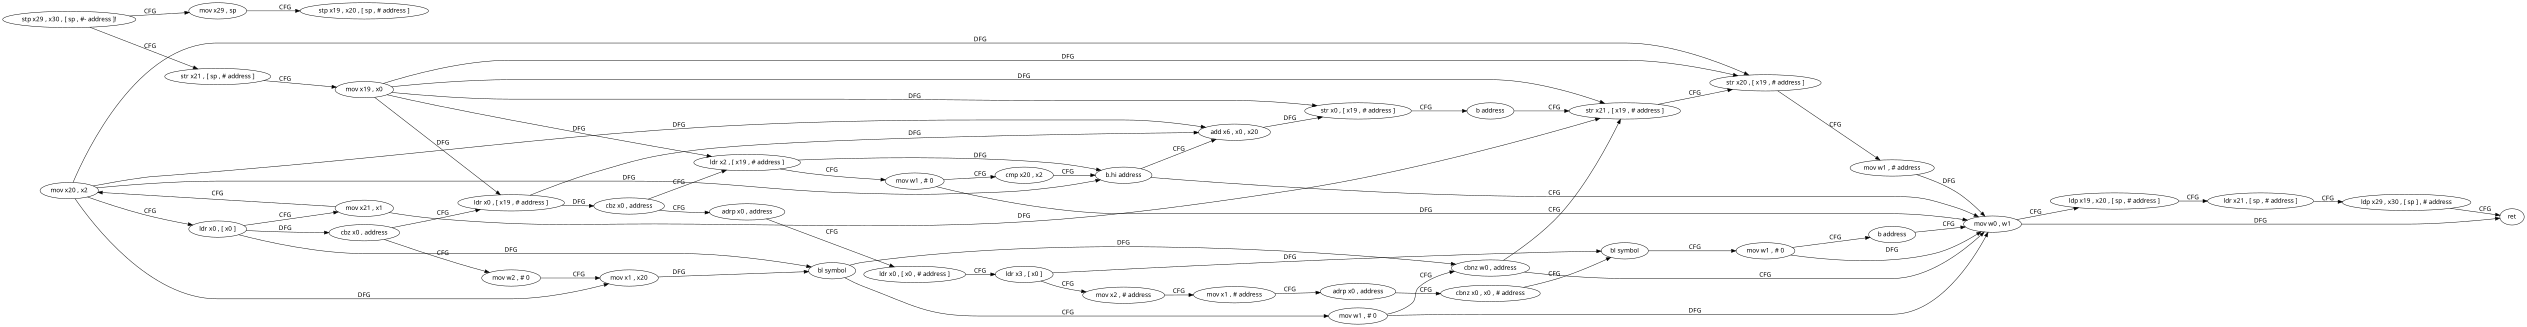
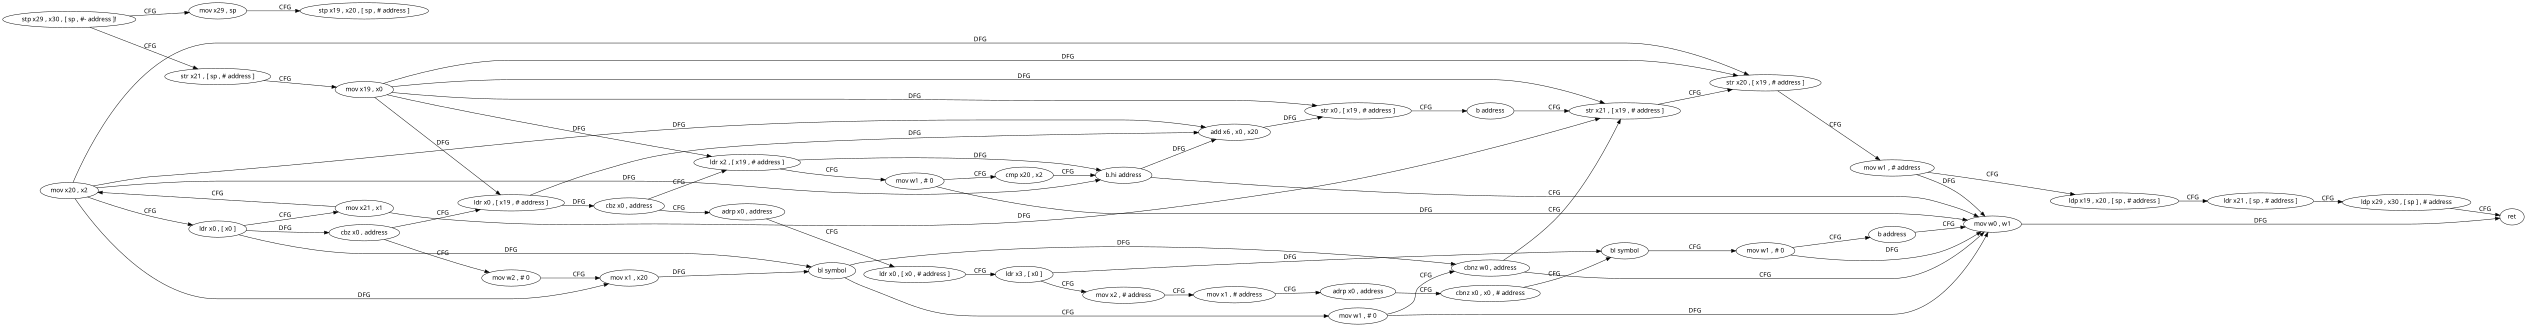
edge "b.hi address" -> "add x6 , x0 , x20": label "CFG" -> "DFG"
edge "mov w0 , w1" -> "ldp x19 , x20 , [ sp , # address ]": now "mov w1 , # address" -> "ldp x19 , x20 , [ sp , # address ]"
